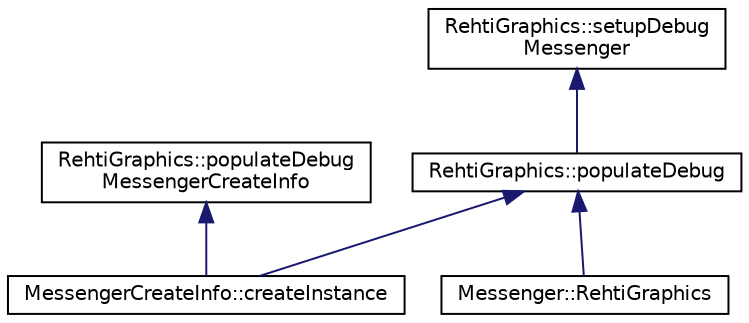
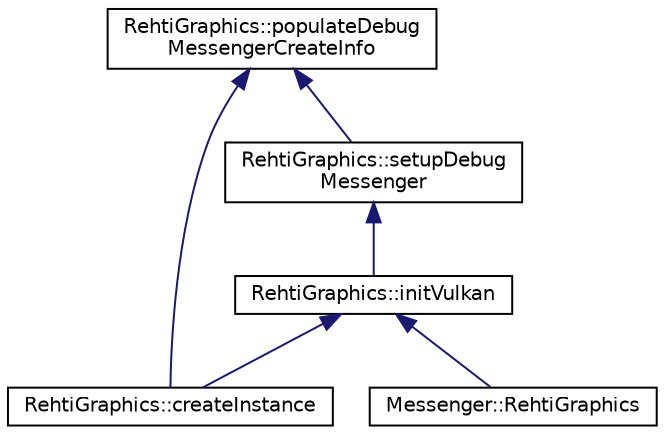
edge "RehtiGraphics::setupDebug Messenger" -> "RehtiGraphics::populateDebug MessengerCreateInfo": added
node "RehtiGraphics::populateDebug": label "RehtiGraphics::populateDebug" -> "RehtiGraphics::initVulkan"
node "MessengerCreateInfo::createInstance": label "MessengerCreateInfo::createInstance" -> "RehtiGraphics::createInstance"
